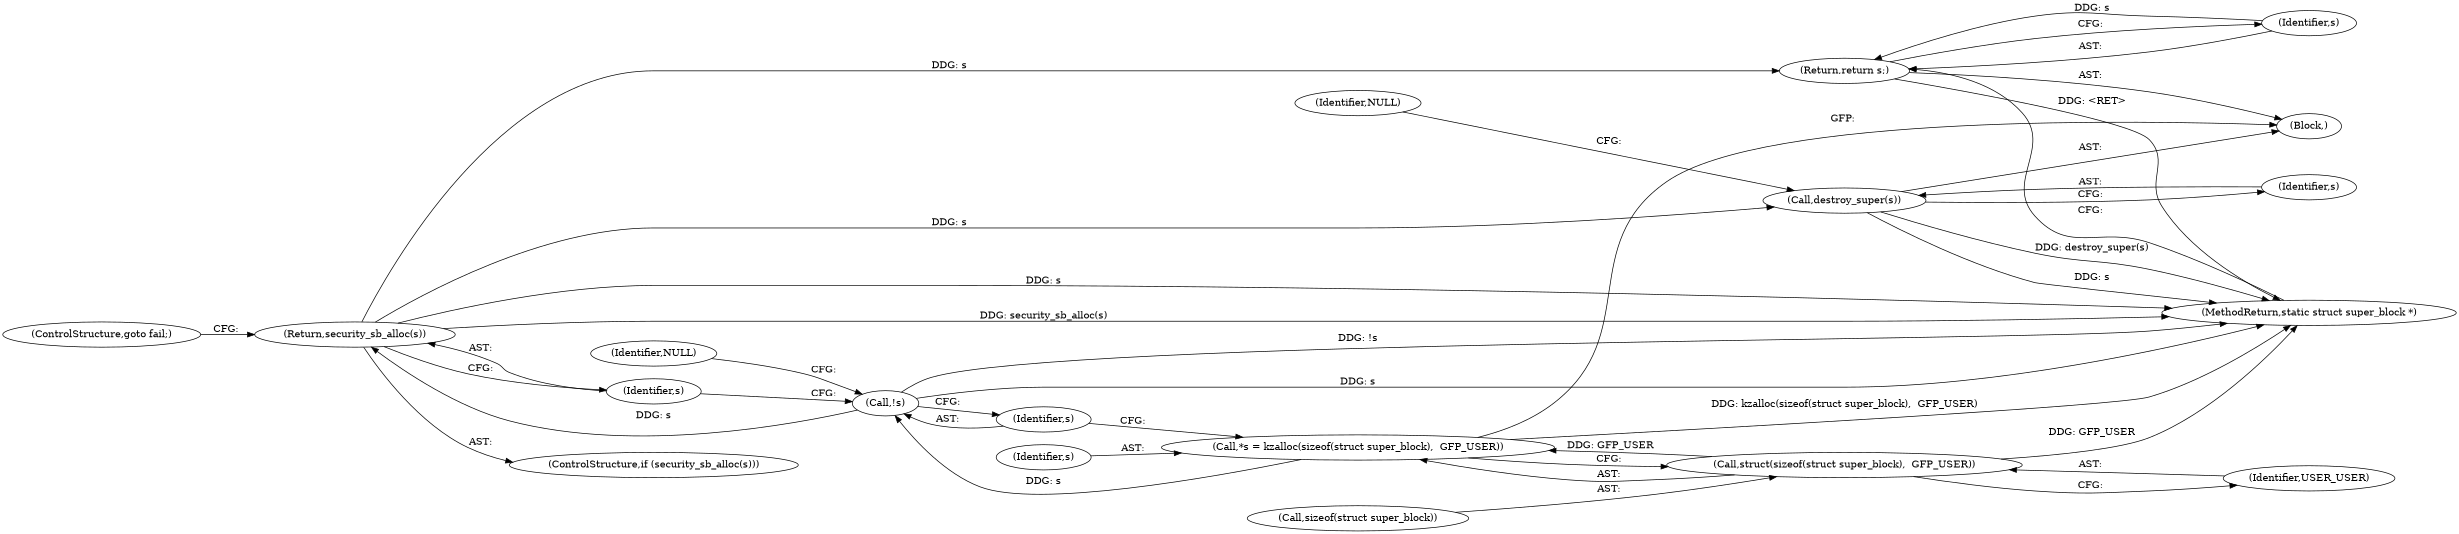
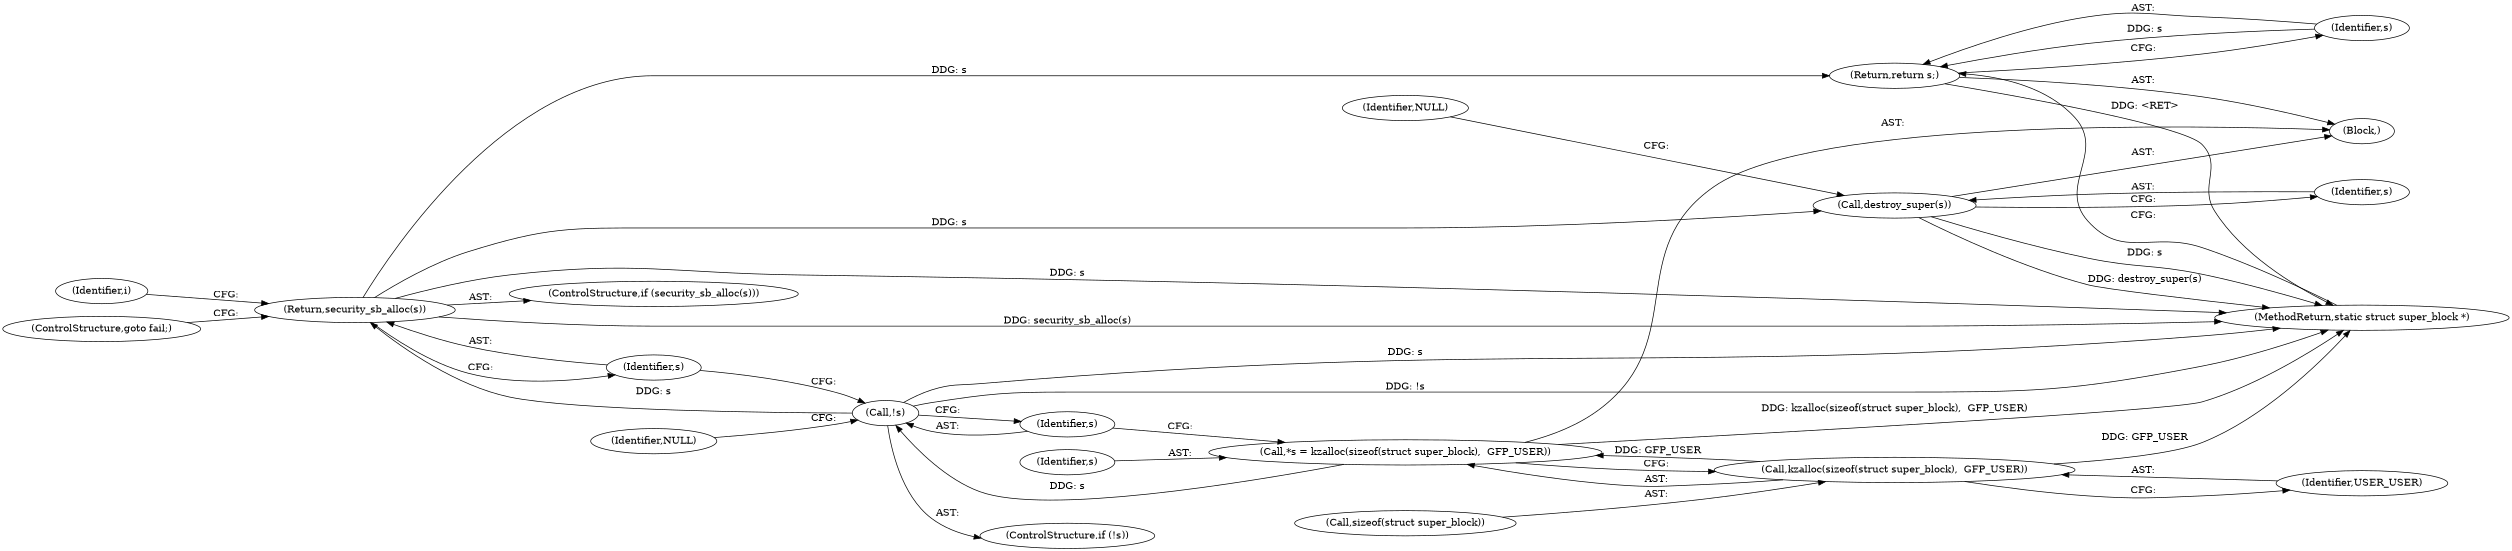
edge "(Call,*s = kzalloc(sizeof(struct super_block),  GFP_USER))" -> "(Block,)": label "GFP: " -> "AST: "
node "(Identifier,i)": added
node "(Call,struct(sizeof(struct super_block),  GFP_USER))": label "(Call,struct(sizeof(struct super_block),  GFP_USER))" -> "(Call,kzalloc(sizeof(struct super_block),  GFP_USER))"
node "(ControlStructure,if (!s))": added
